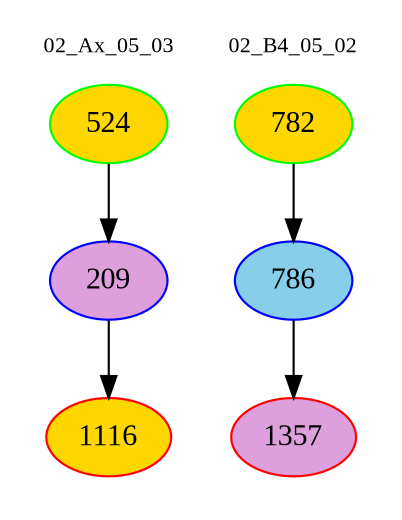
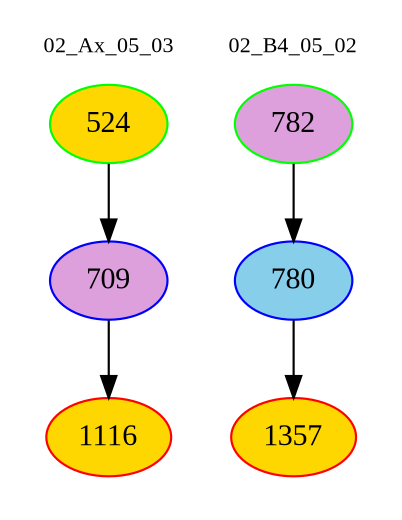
node "782": fillcolor gold -> plum
node "209": label "209" -> "709"
node "786": label "786" -> "780"
node "1357": fillcolor plum -> gold
